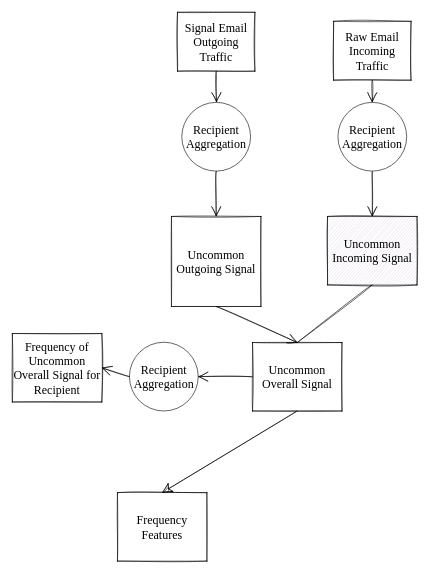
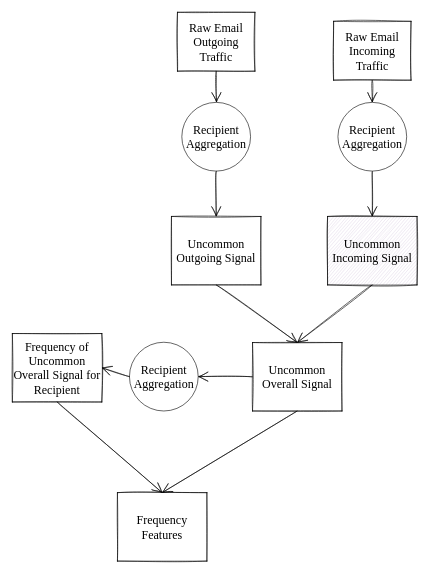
node "Signal Email Outgoing Traffic": label "Signal Email Outgoing Traffic" -> "Raw Email Outgoing Traffic"
node "Uncommon Outgoing Signal": size 89x90 -> 89x68
edge "Uncommon Incoming Signal" -- "Uncommon Overall Signal": arrowhead none -> open
edge "Frequency of Uncommon Overall Signal for Recipient" -> "Frequency Features": added
edge "Uncommon Overall Signal" -> "Frequency Features": arrowhead classic -> open
